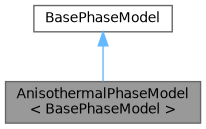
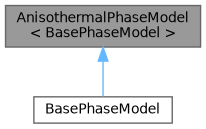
edge "AnisothermalPhaseModel < BasePhaseModel >" -> "BasePhaseModel": reversed
